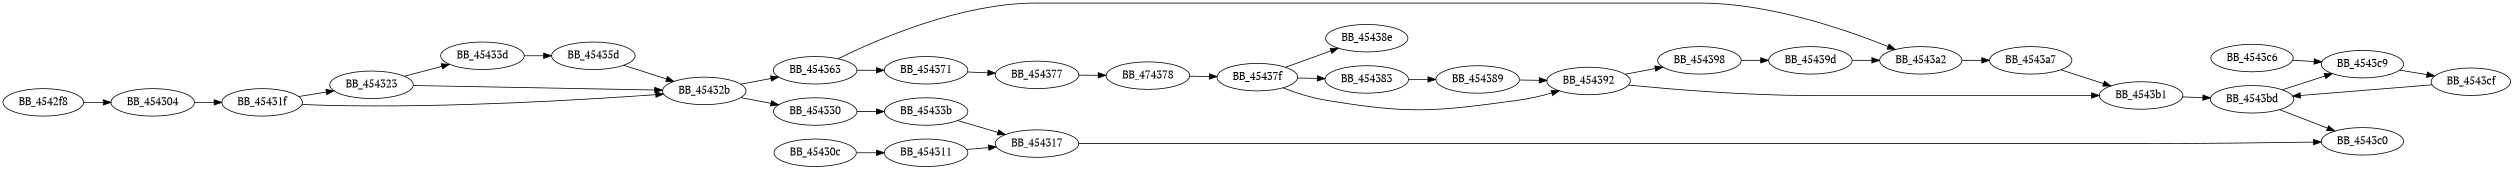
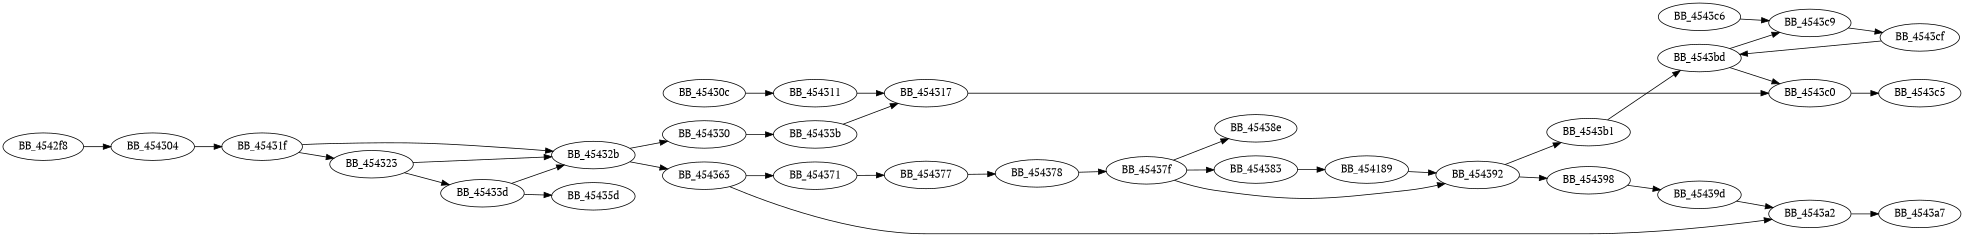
edge "BB_45435d" -> "BB_45432b": now "BB_45433d" -> "BB_45432b"
node "BB_474378": label "BB_474378" -> "BB_454378"
edge "BB_4543a7" -> "BB_4543b1": removed
node "BB_454389": label "BB_454389" -> "BB_454189"
node "BB_4543c5": added
